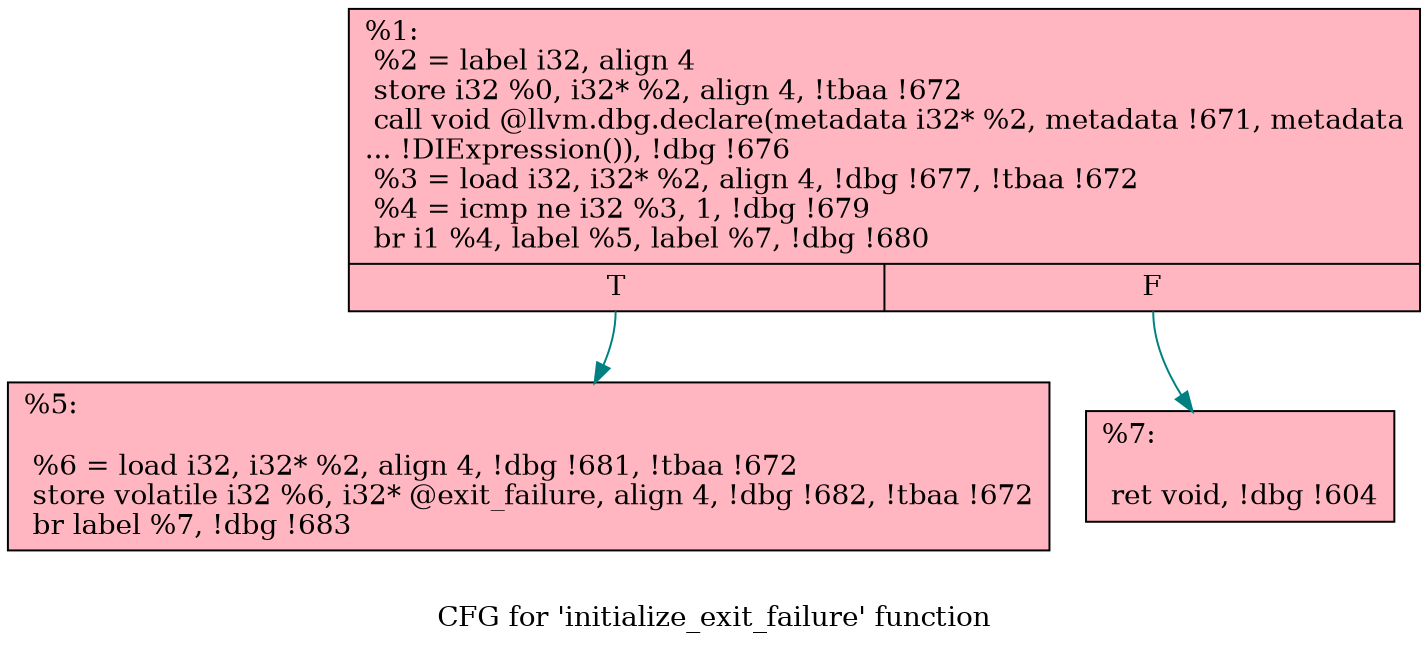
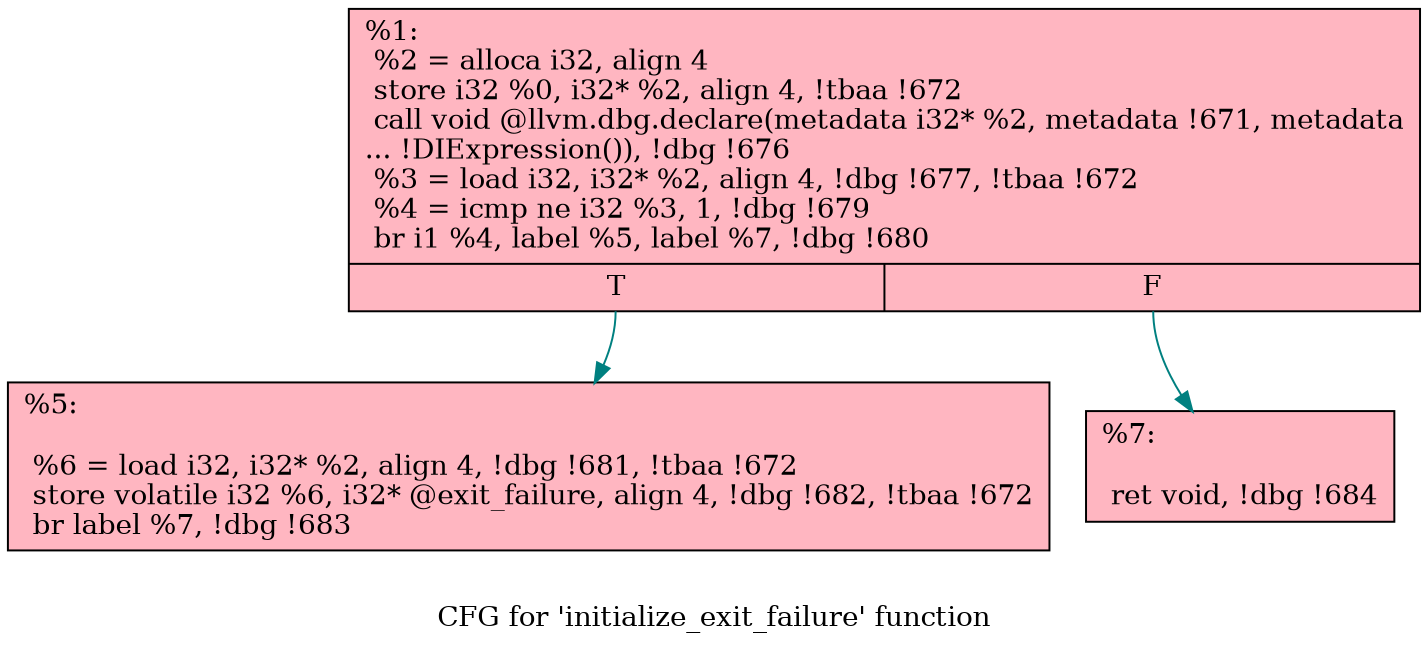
node "%1:": text "%2 = label i32, align 4" -> "%2 = alloca i32, align 4"
node "%7:": text "ret void, !dbg !604" -> "ret void, !dbg !684"
